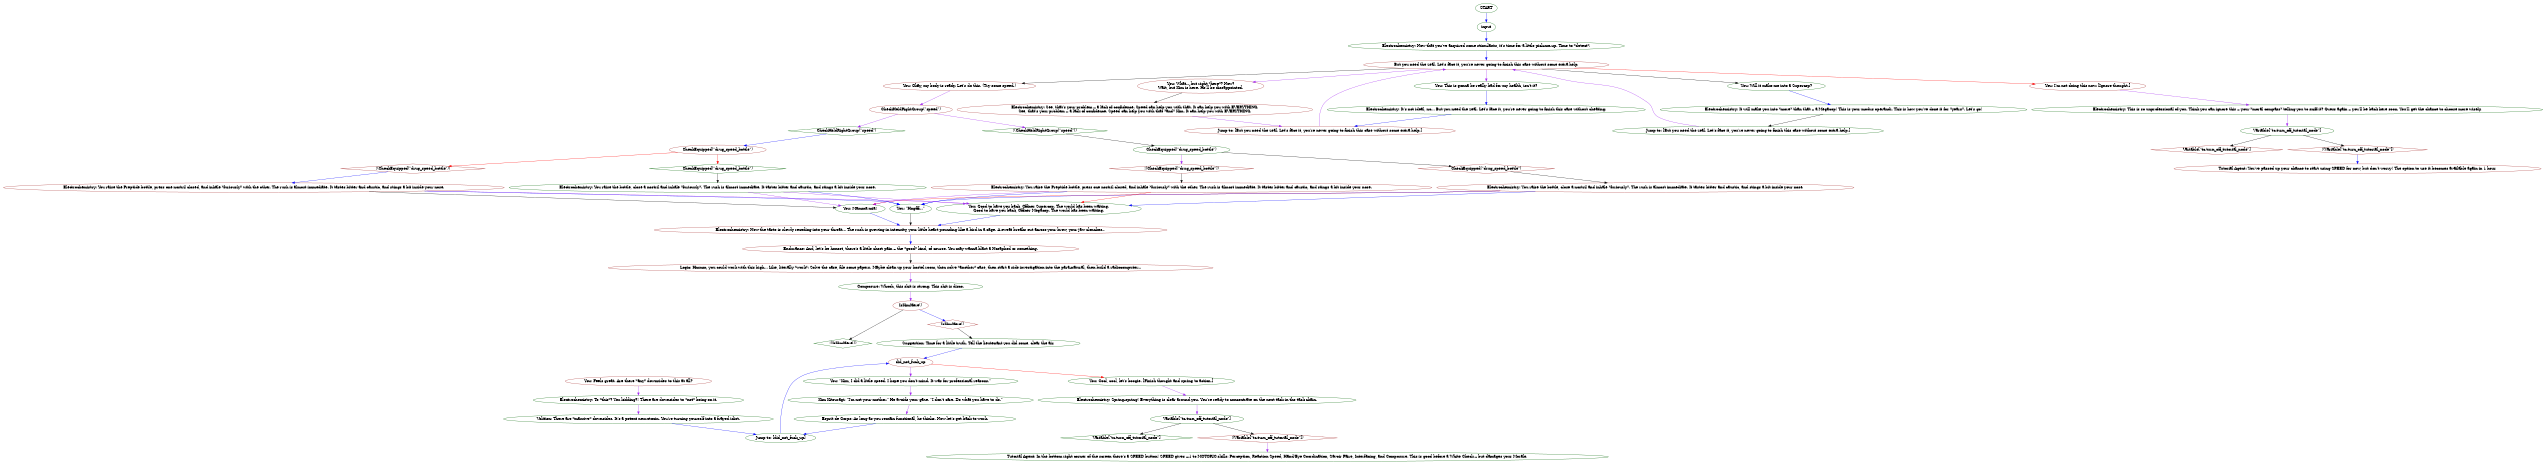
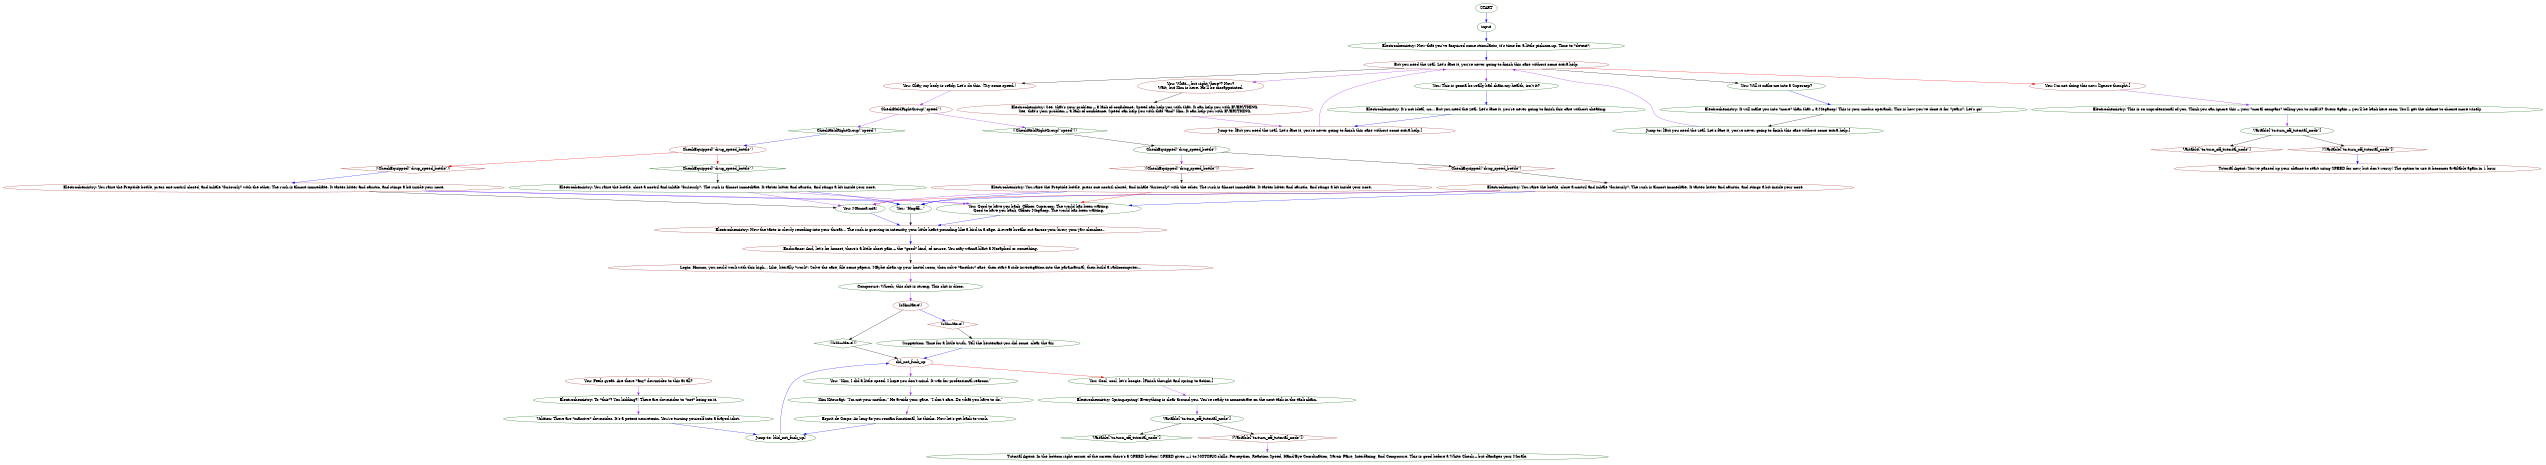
node "You: This is gonna be really bad for my health, isn't it?": label "You: This is gonna be really bad for my health, isn't it?" -> "You: This is gonna be really bad chain my health, isn't it?"
edge "!(IsKimHere())" -> "did_not_fuck_up": added
